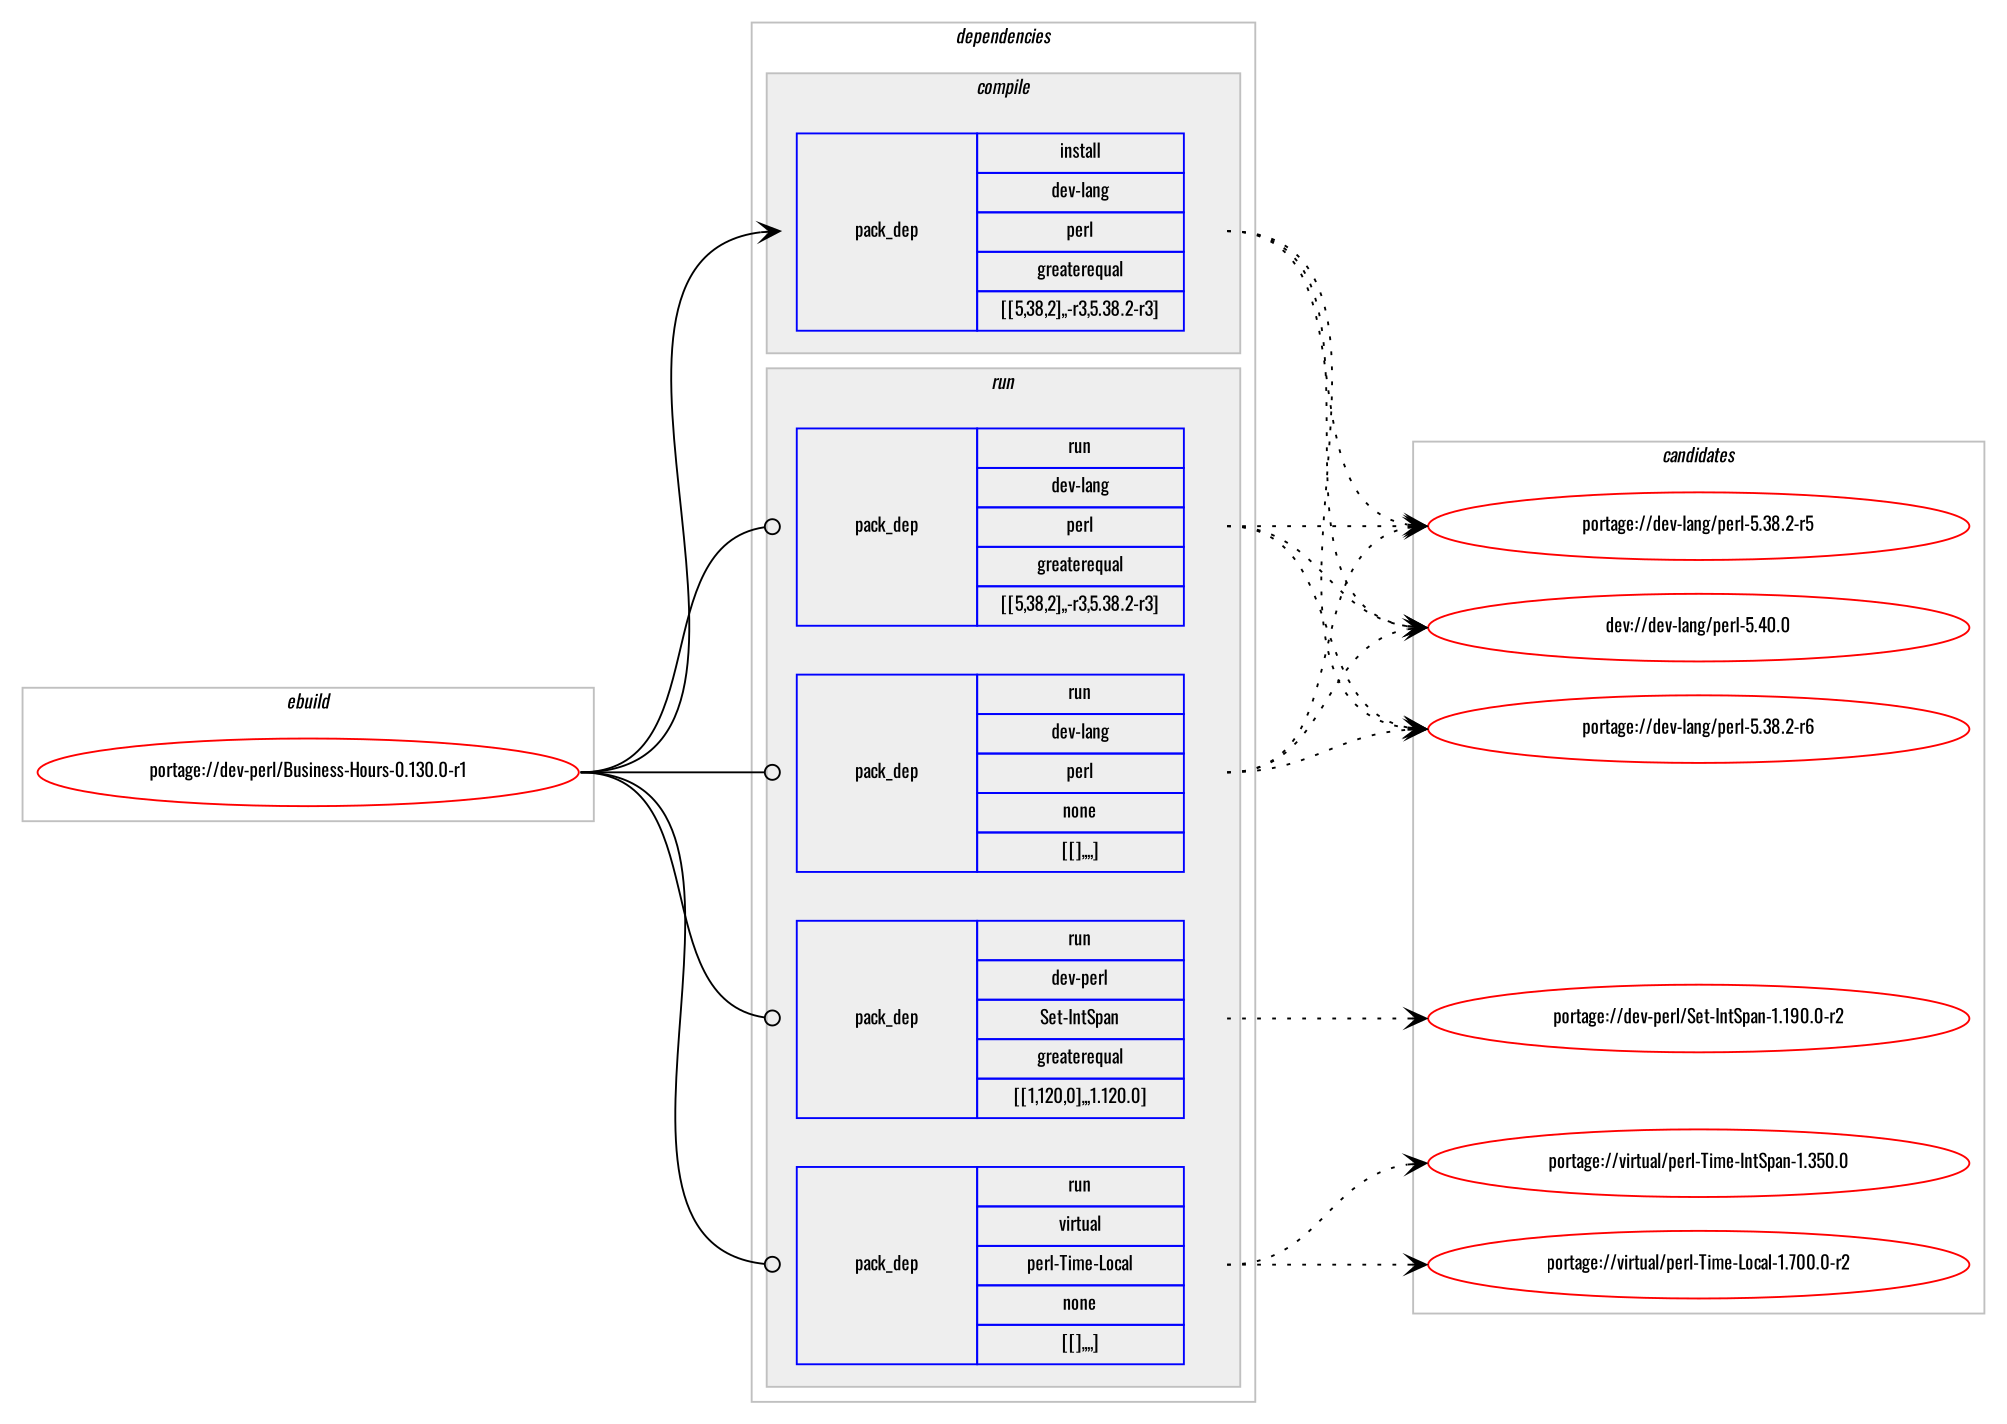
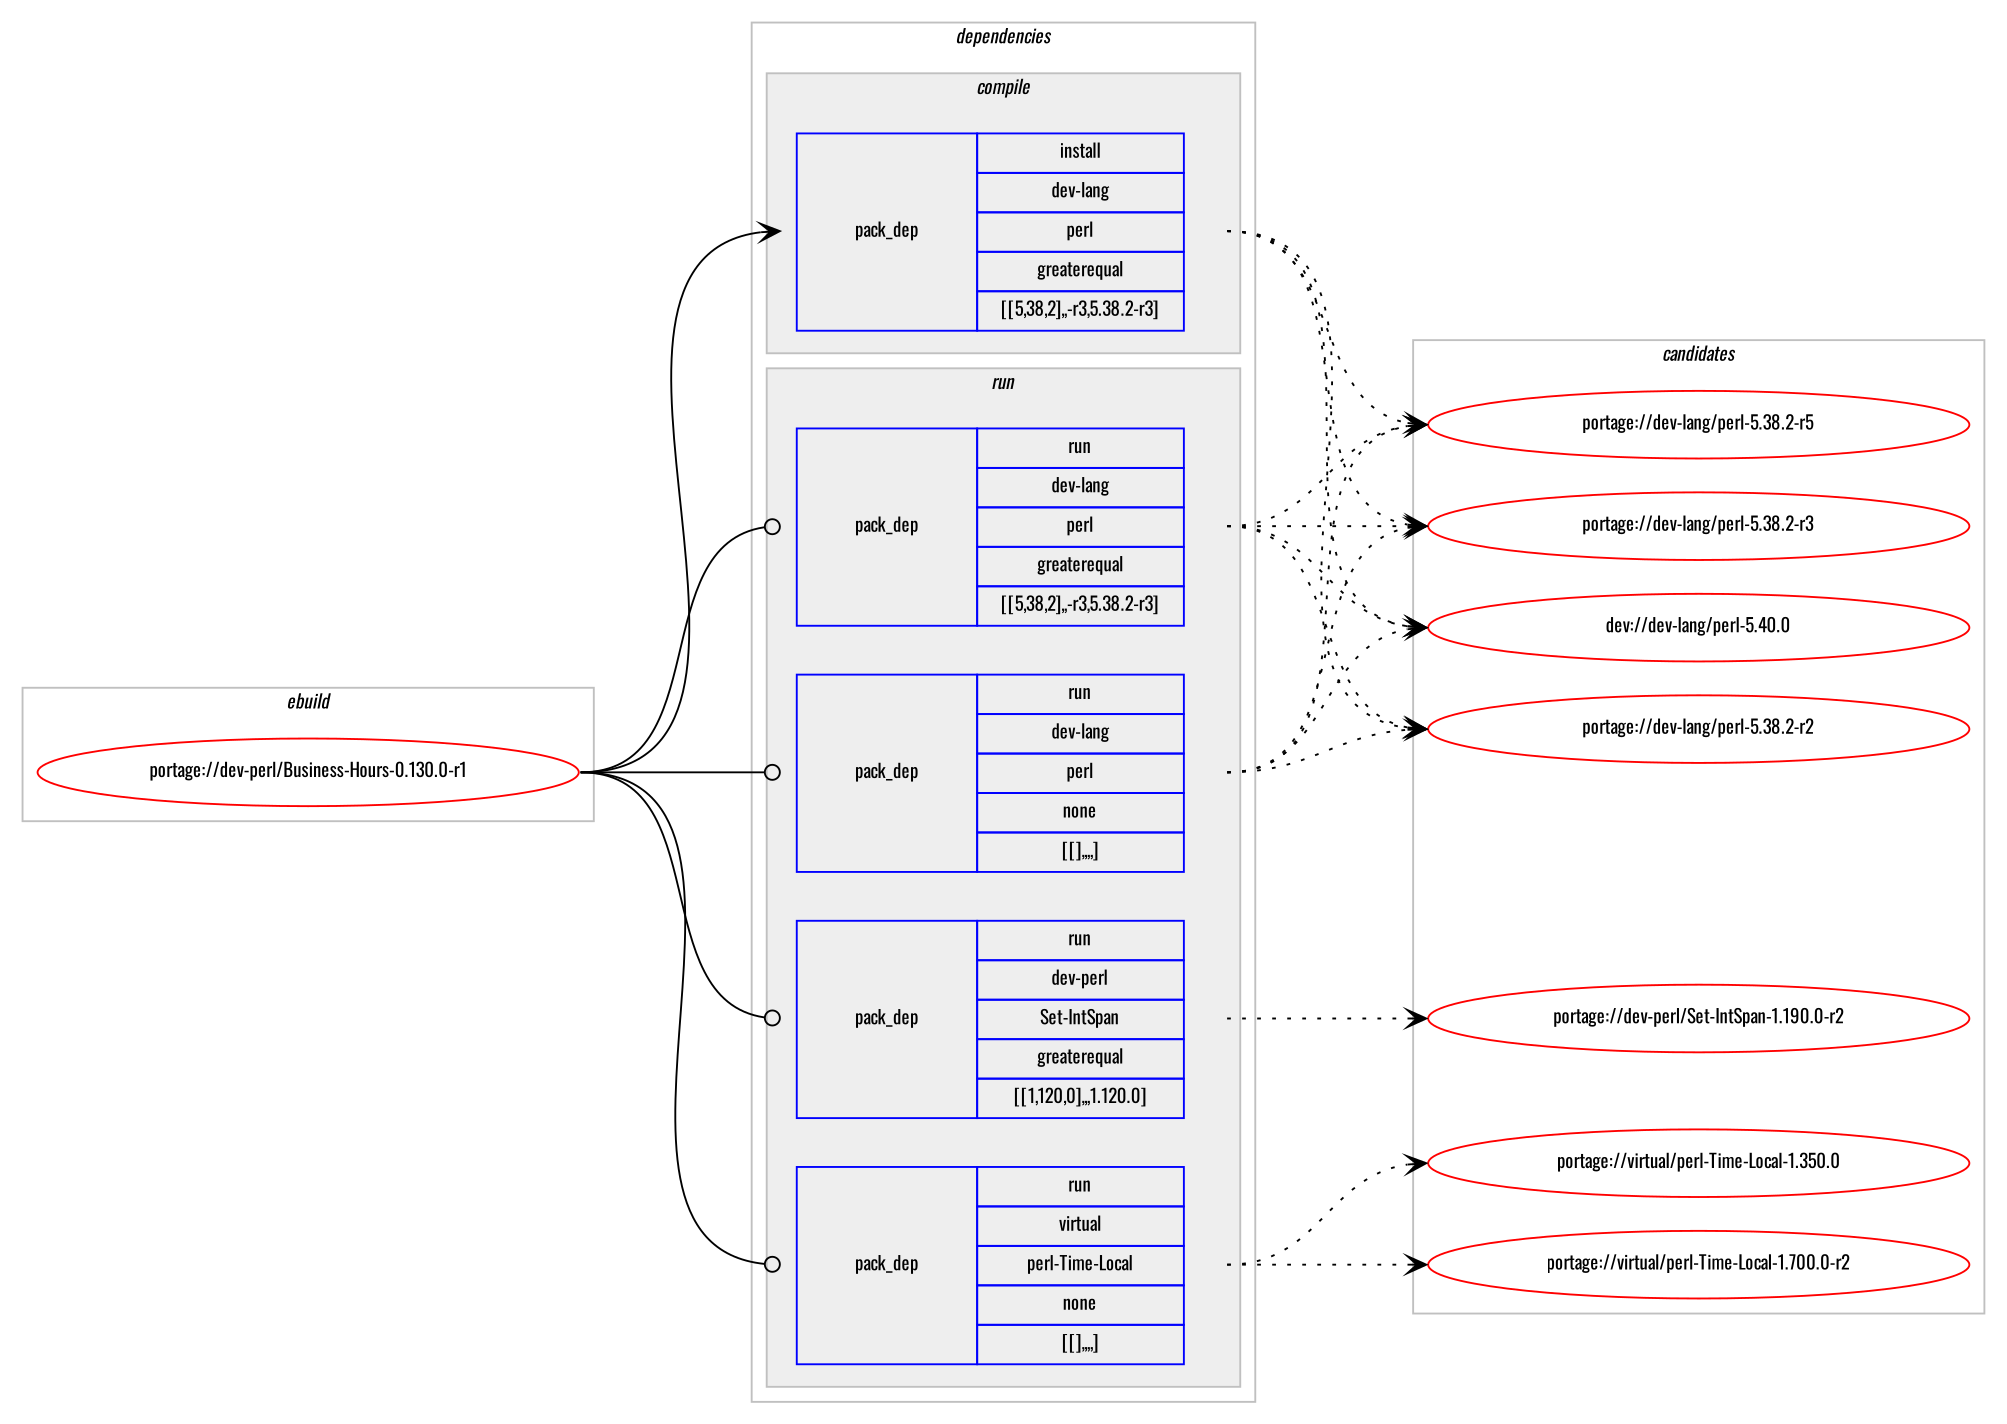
node "portage://dev-lang/perl-5.38.2-r3": added
node "portage://dev-lang/perl-5.38.2-r6": label "portage://dev-lang/perl-5.38.2-r6" -> "portage://dev-lang/perl-5.38.2-r2"
node "portage://virtual/perl-Time-IntSpan-1.350.0": label "portage://virtual/perl-Time-IntSpan-1.350.0" -> "portage://virtual/perl-Time-Local-1.350.0"
